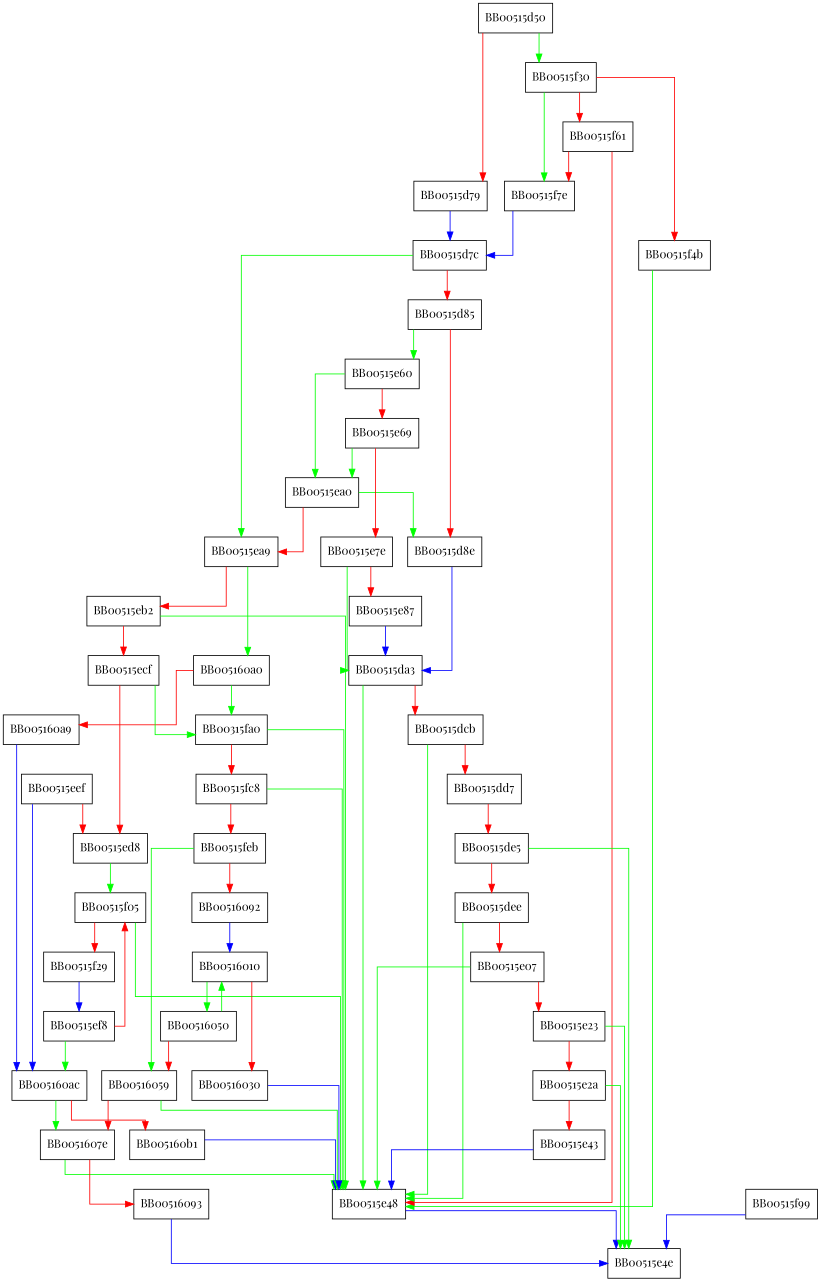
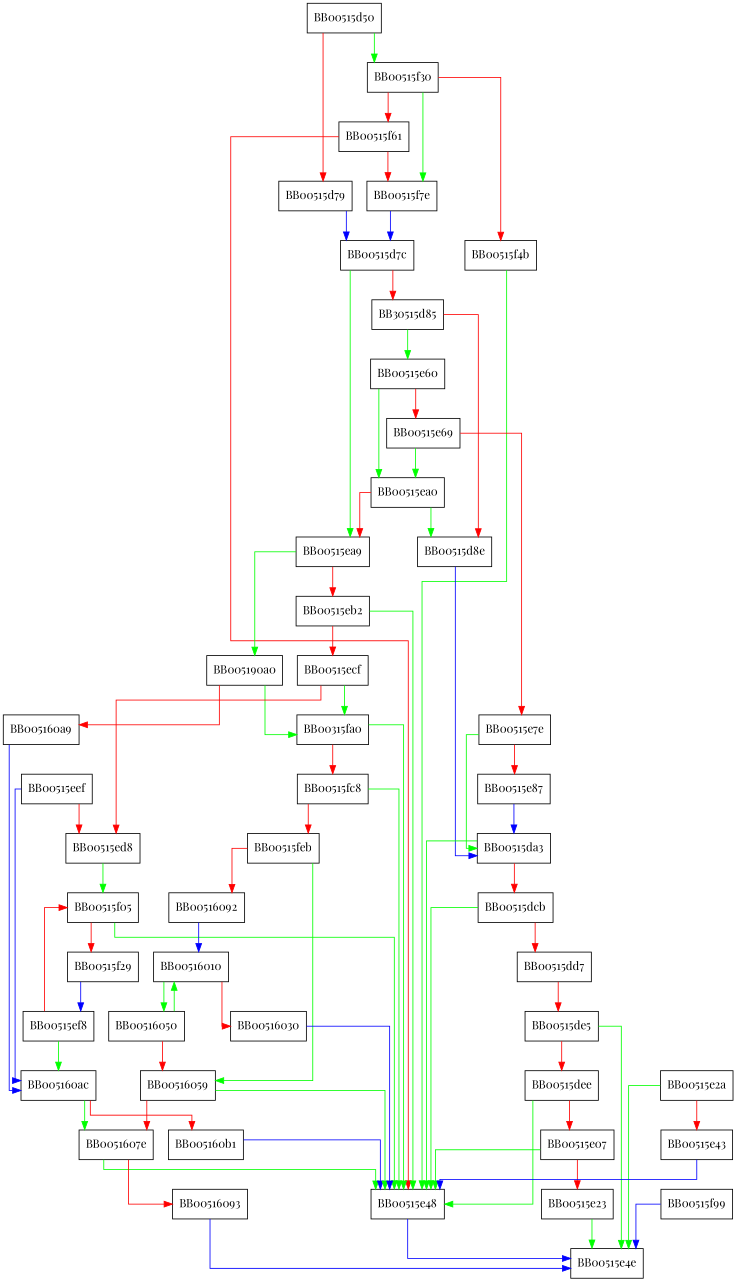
node "BB00515d85": label "BB00515d85" -> "BB30515d85"
node "BB005160a0": label "BB005160a0" -> "BB005190a0"
edge "BB00515e23" -> "BB00515e2a": removed
